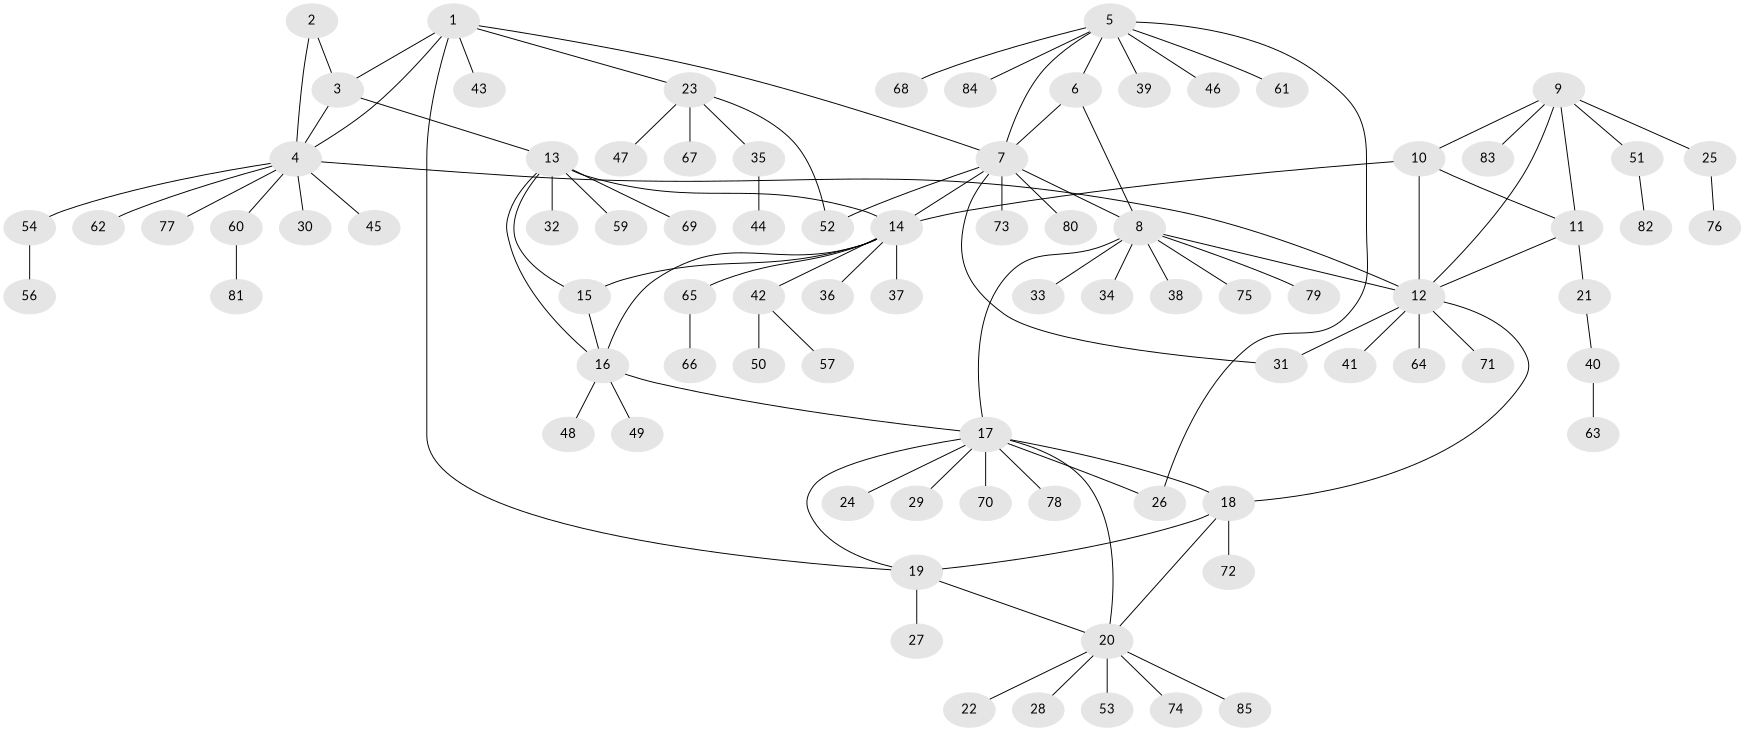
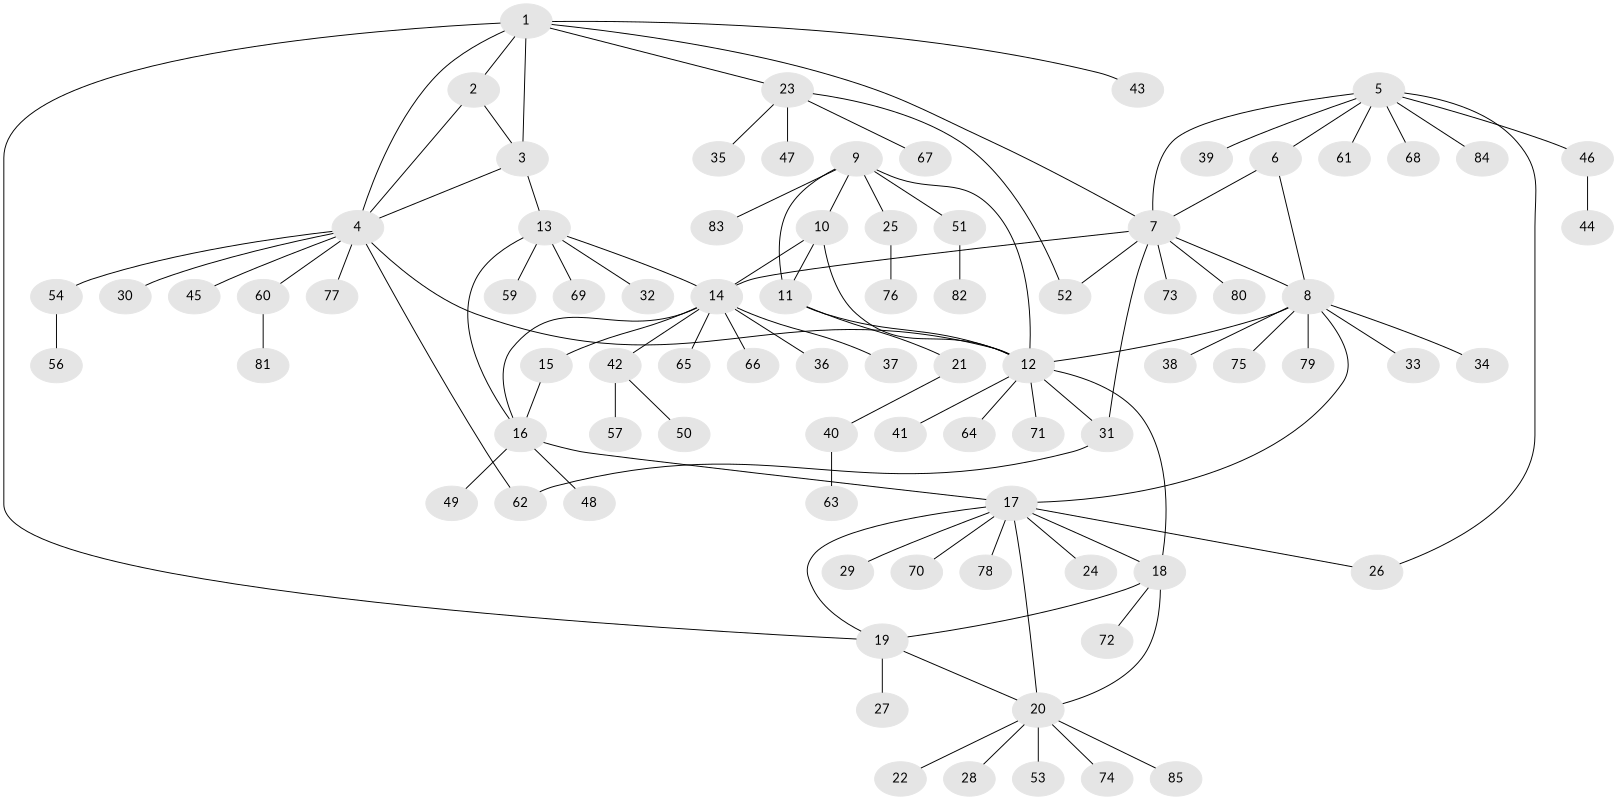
edge "1" -- "2": added
edge "35" -- "44": now "46" -- "44"
edge "13" -- "15": removed
edge "65" -- "66": now "14" -- "66"
edge "31" -- "62": added
